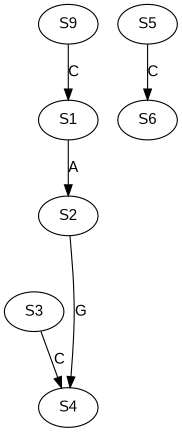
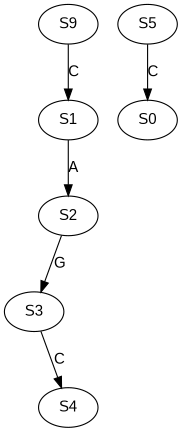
node "S6": label "S6" -> "S0"
edge "S2" -> "S4": now "S2" -> "S3"
